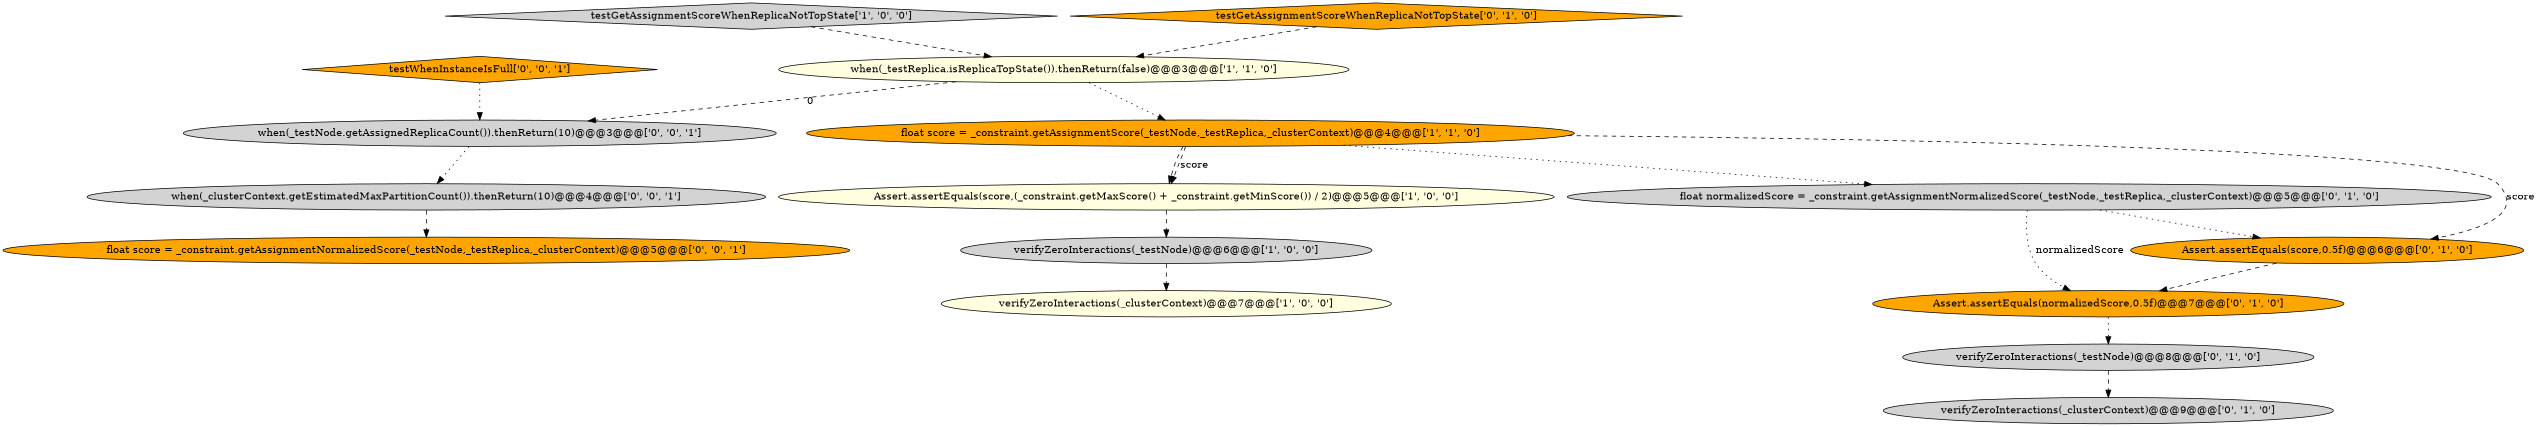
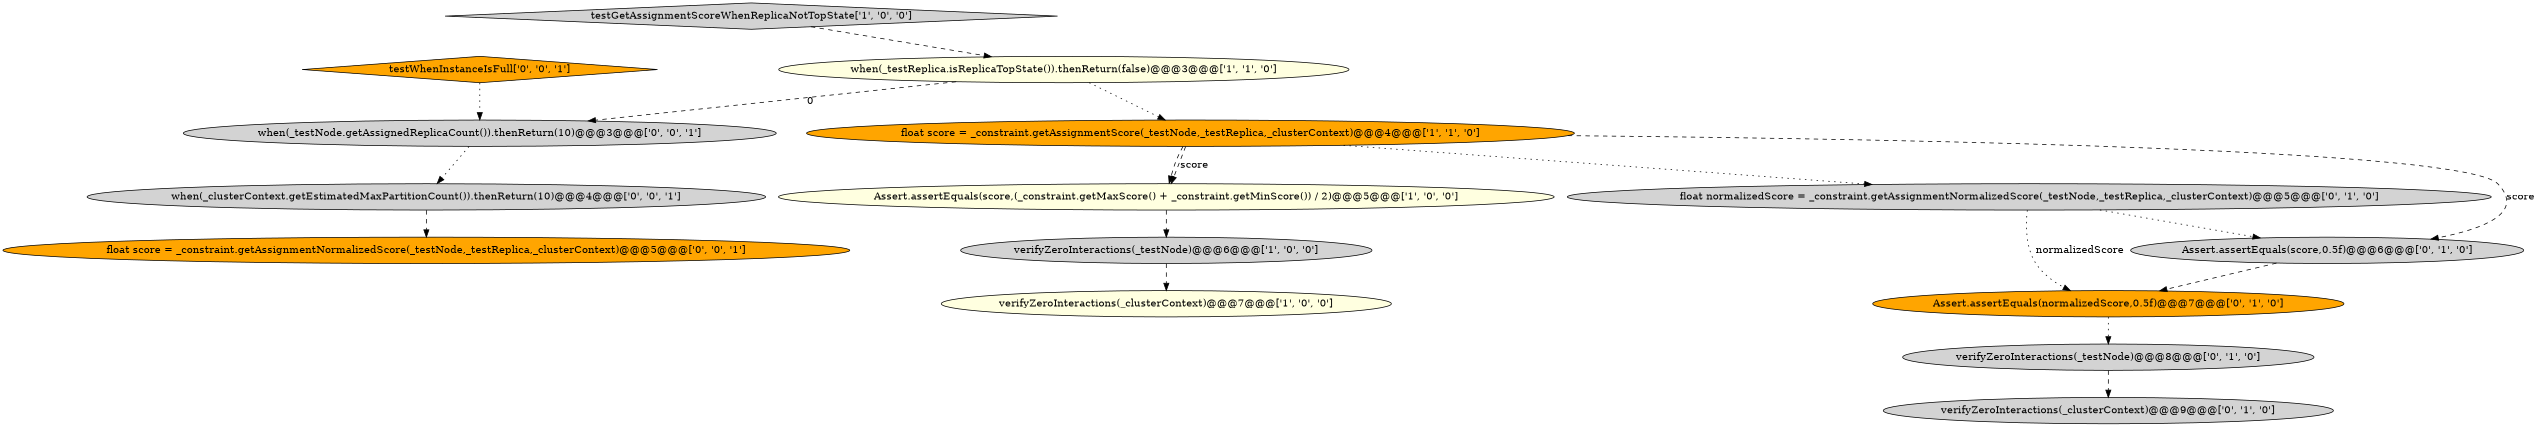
node "testGetAssignmentScoreWhenReplicaNotTopState['0', '1', '0']": removed
node "Assert.assertEquals(score,0.5f)@@@6@@@['0', '1', '0']": fillcolor orange -> lightgrey
